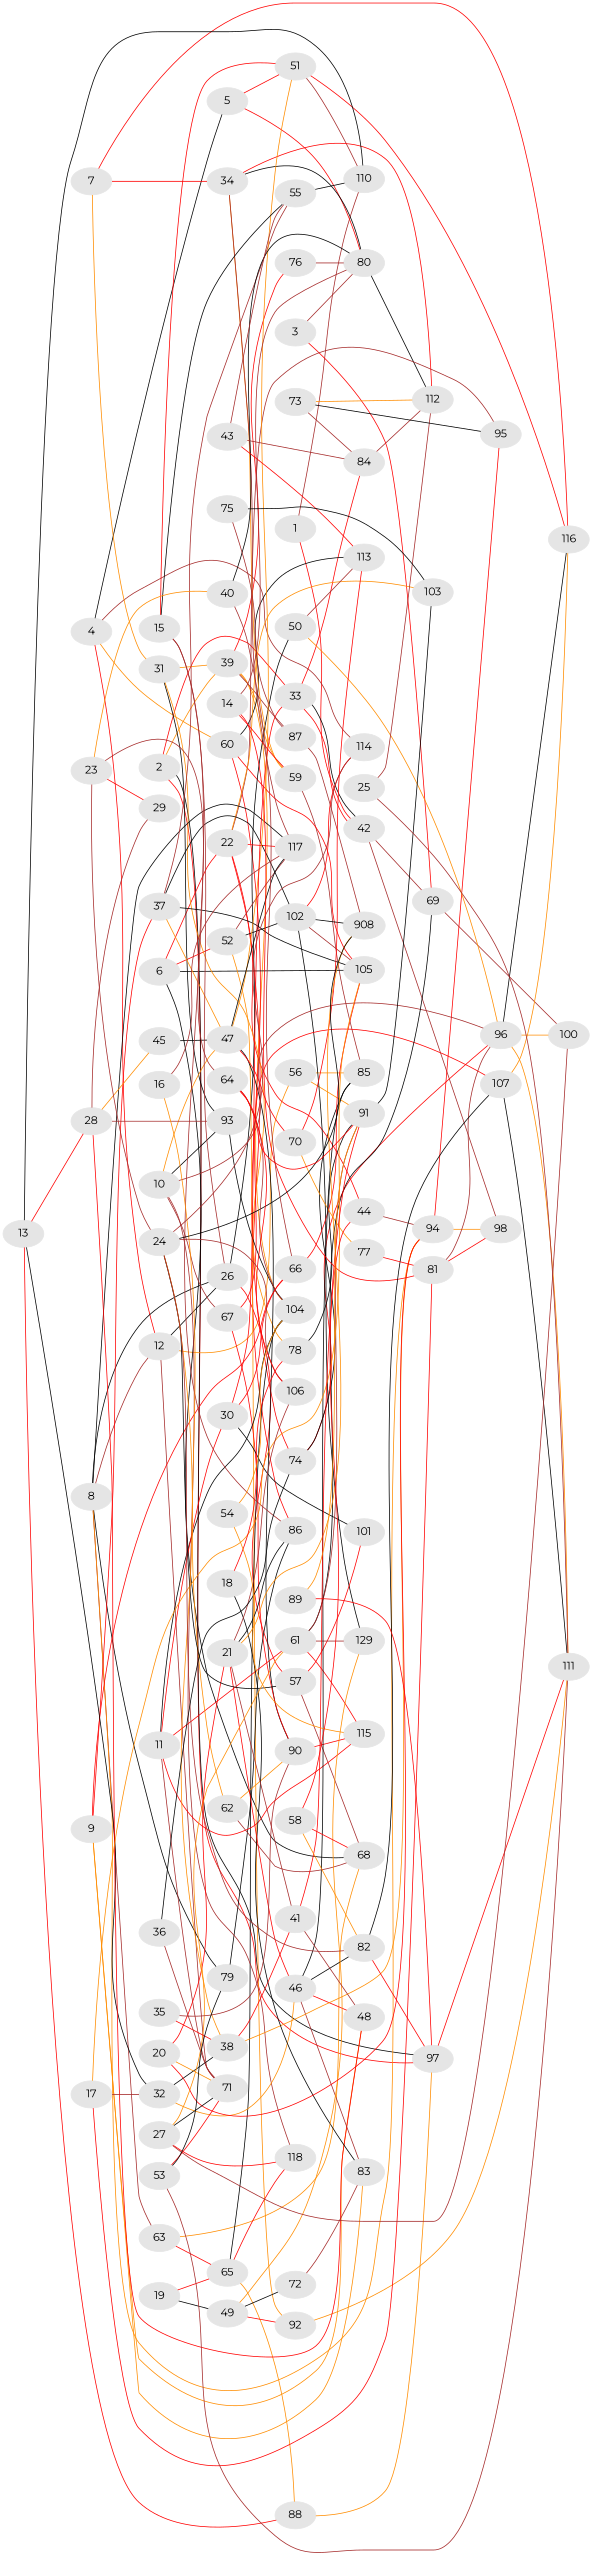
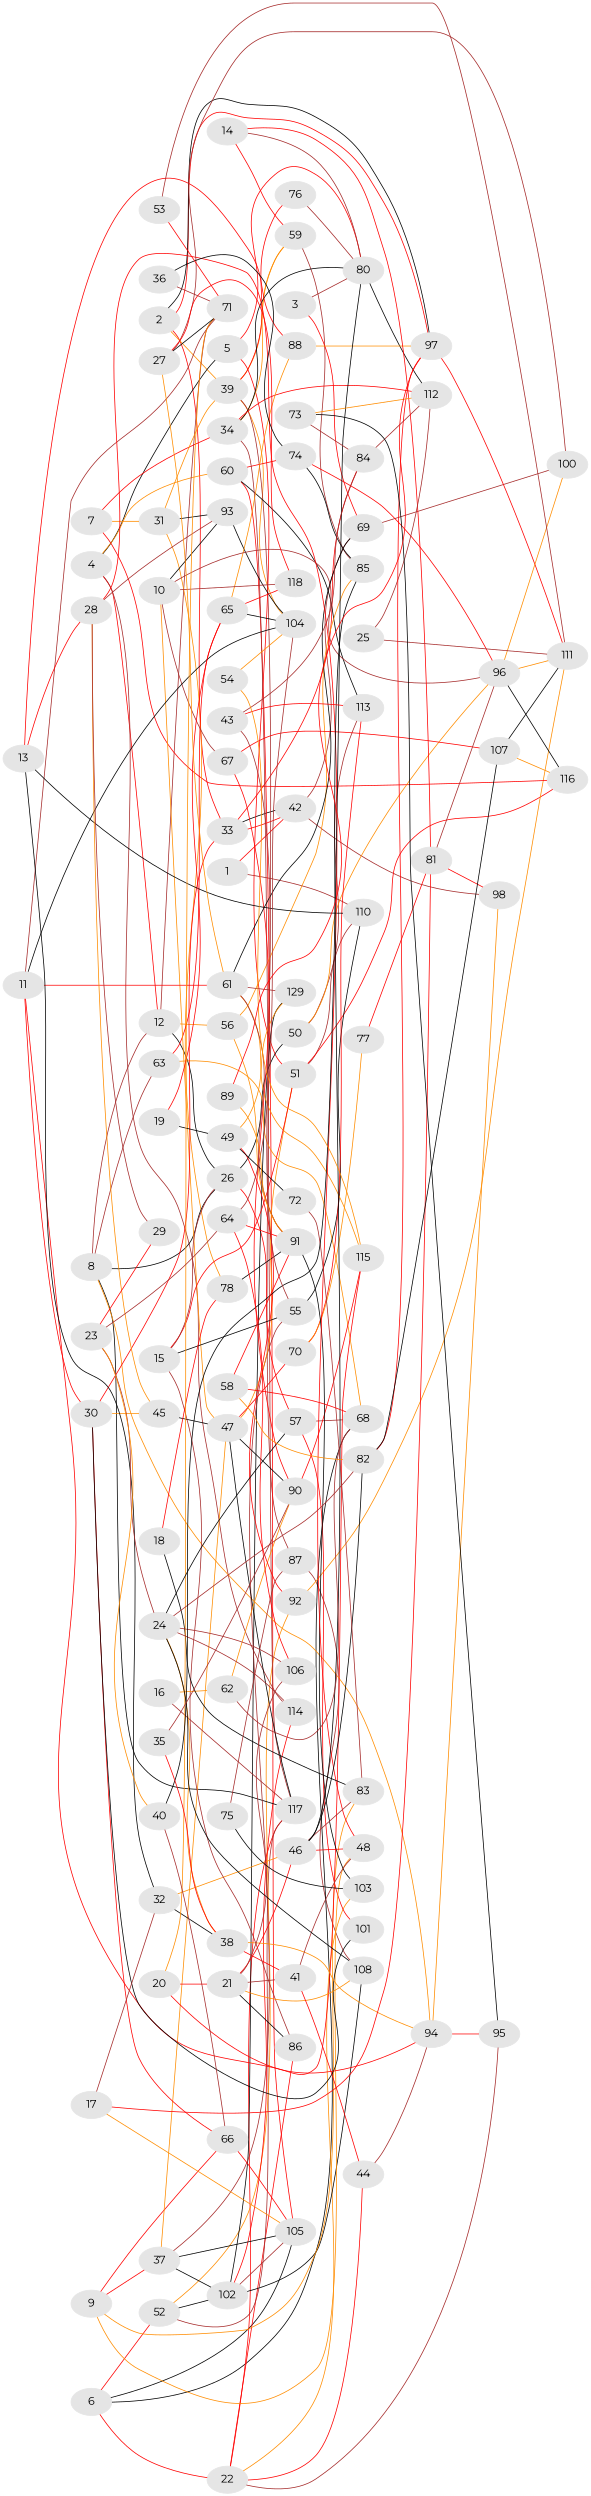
node "908": label "908" -> "108"
edge "30" -- "45": added
edge "61" -- "115": color red -> darkorange
node "79": removed
